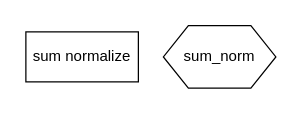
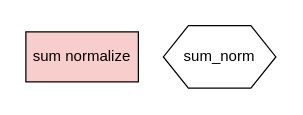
node "sum normalize": fillcolor #ffffff -> #f8cecc
